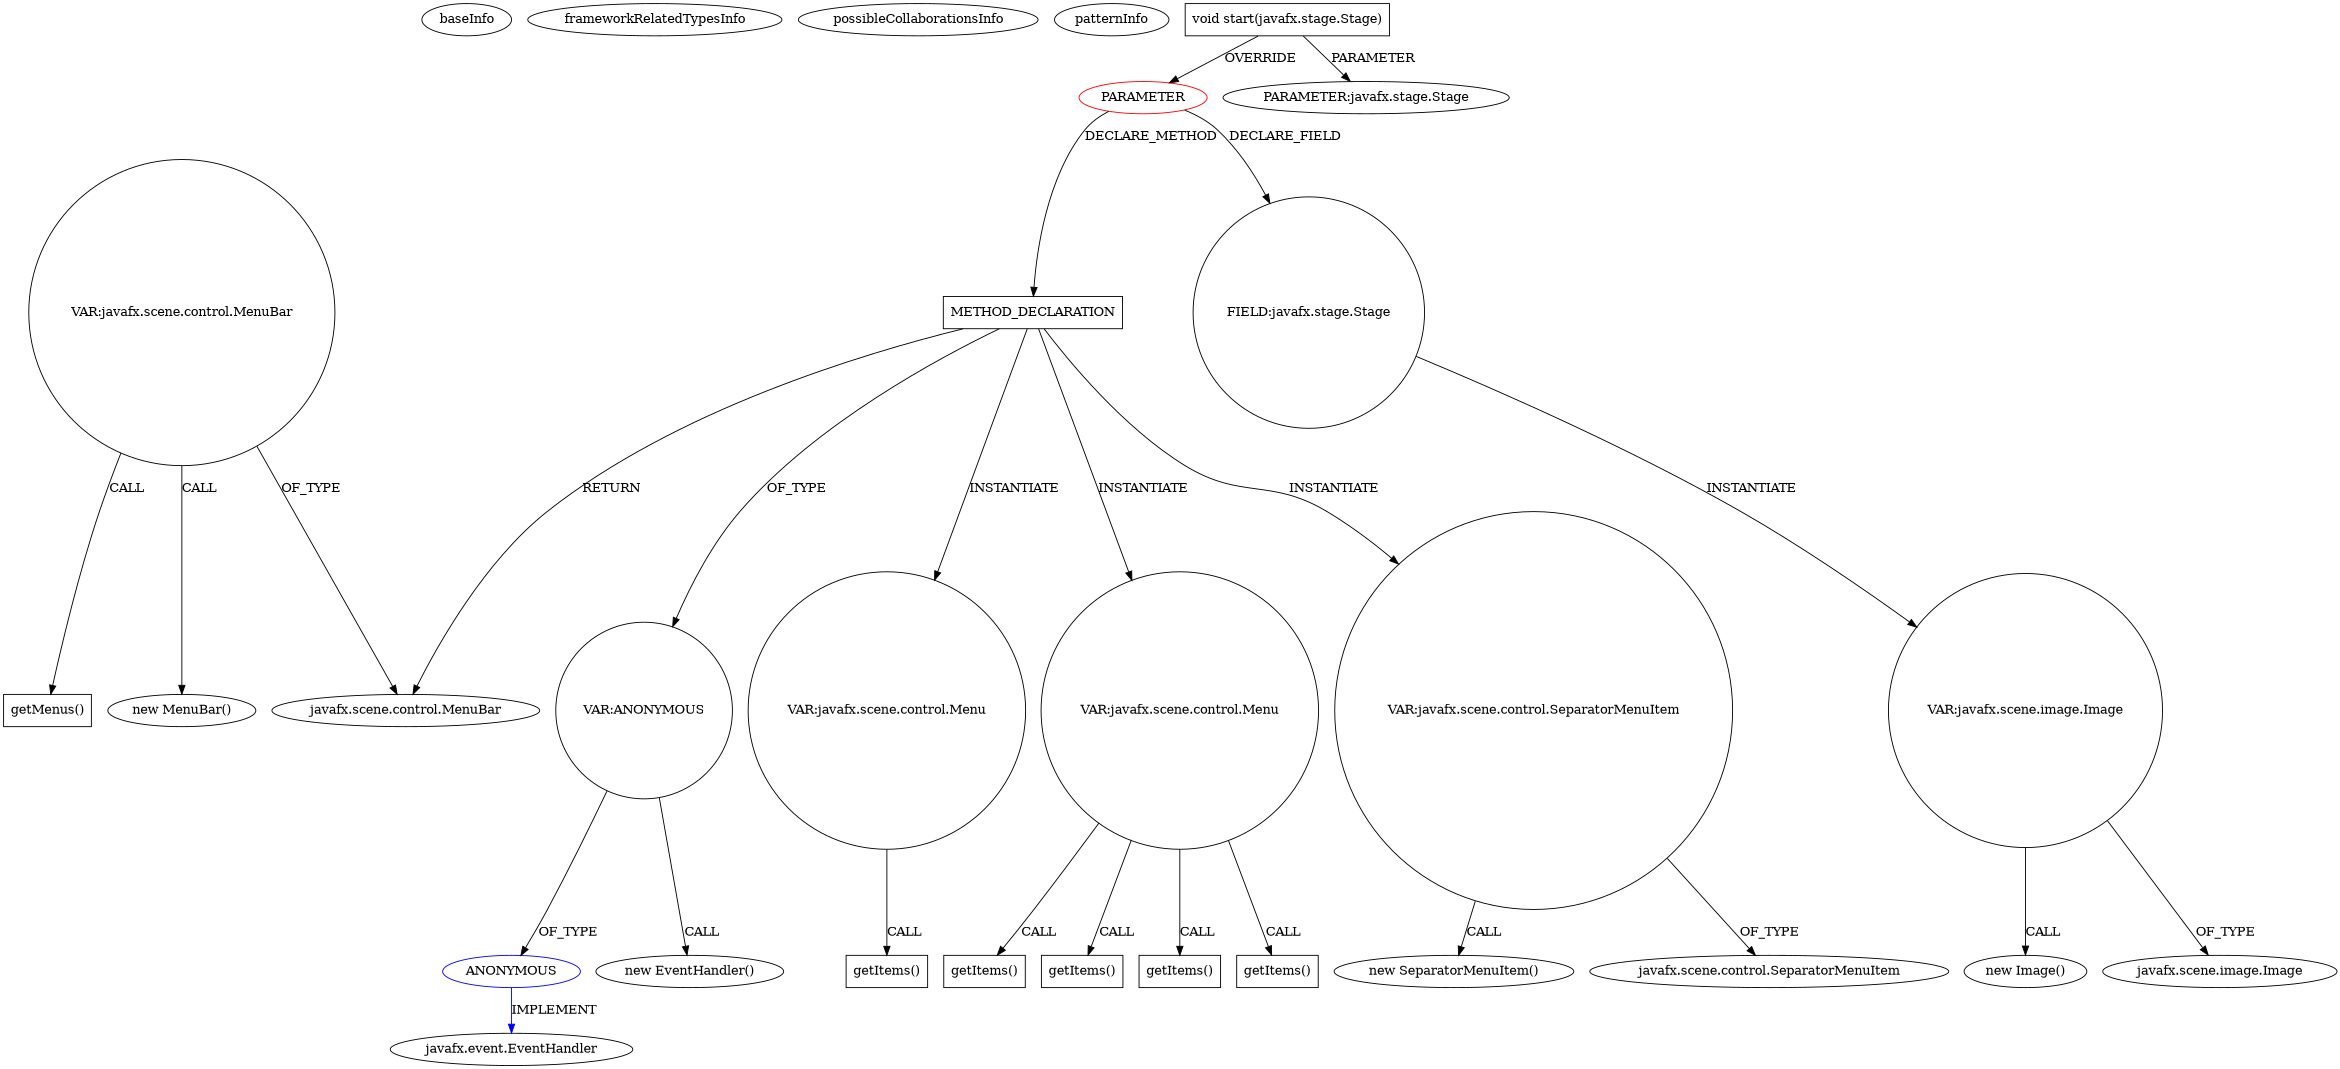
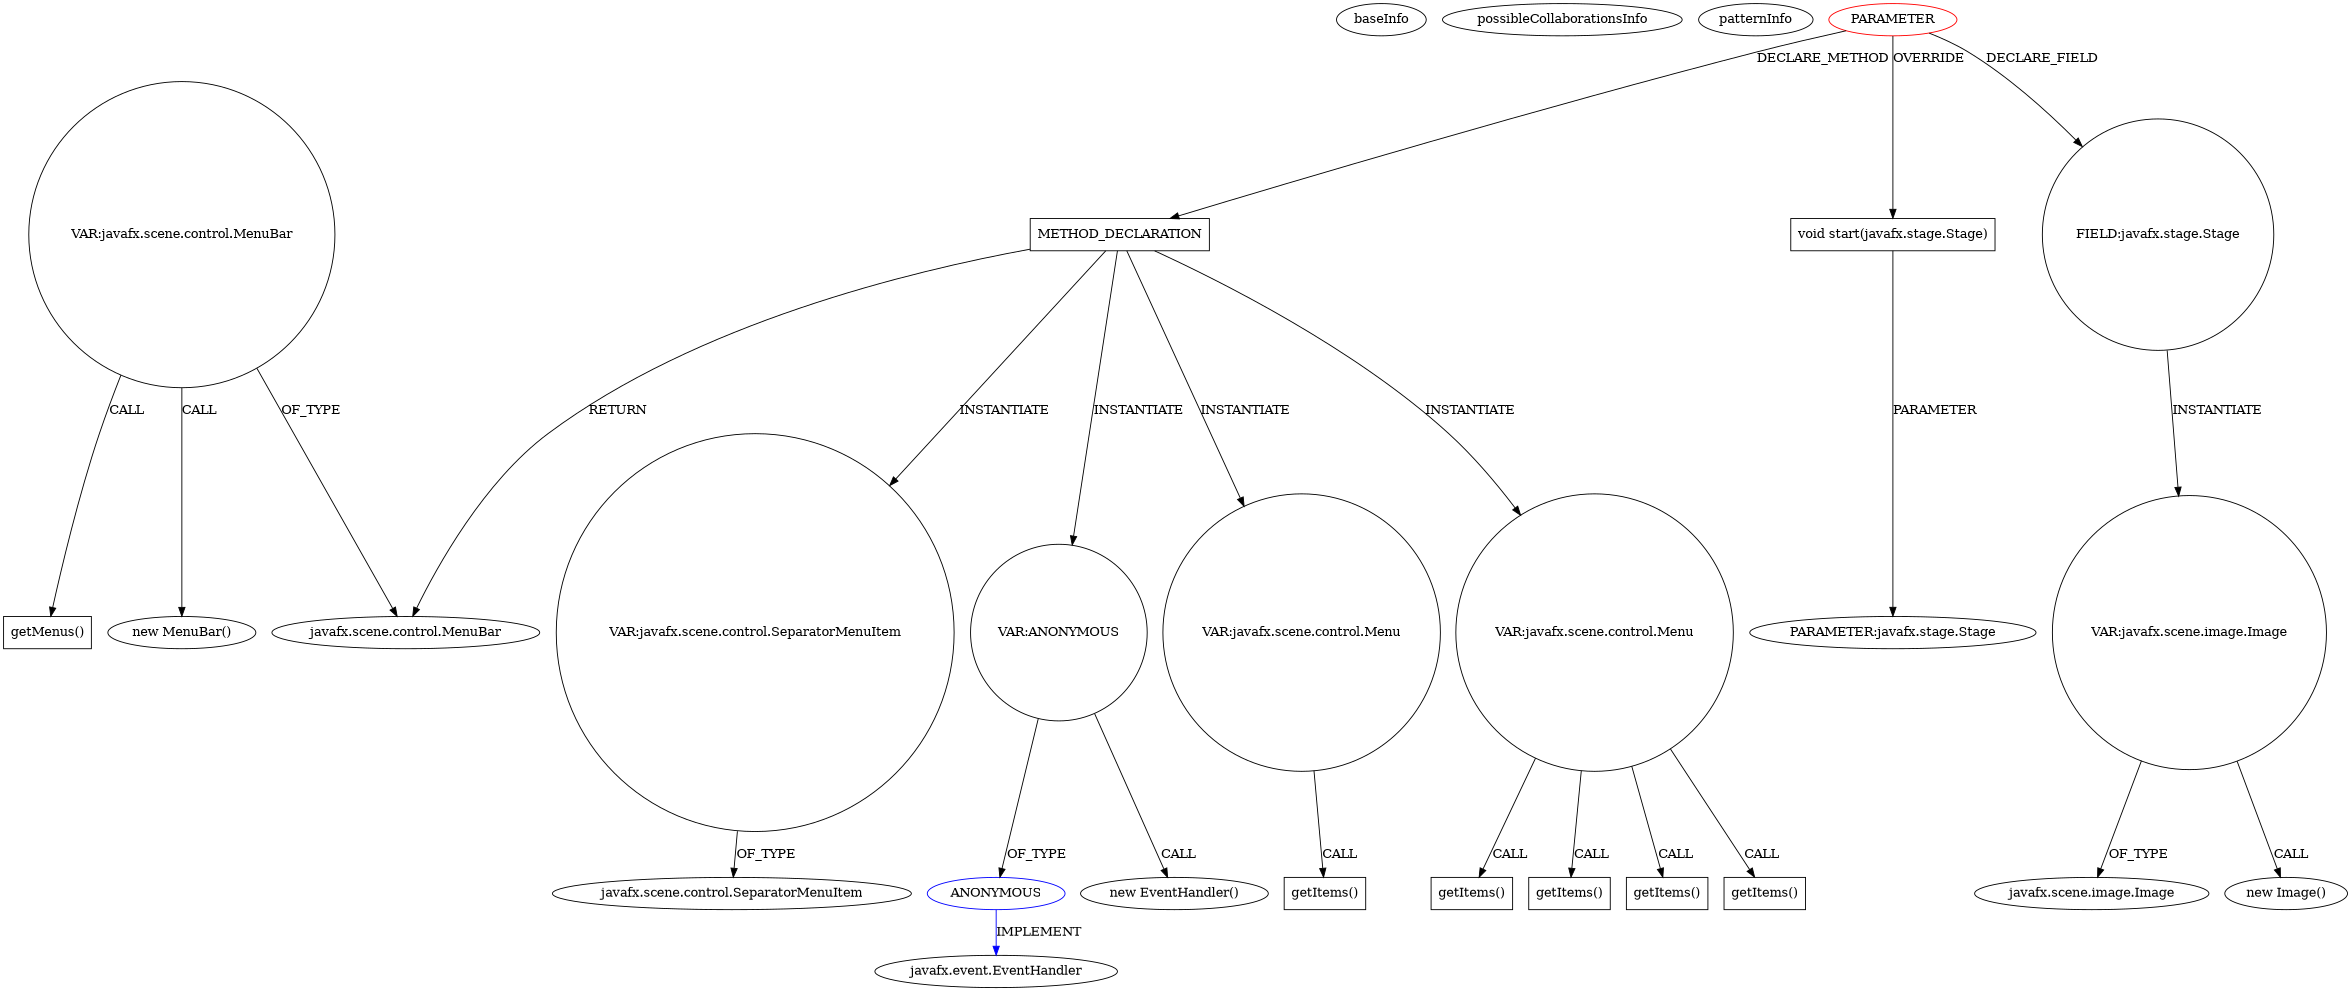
node "frameworkRelatedTypesInfo": removed
edge "void start(javafx.stage.Stage)" -> "PARAMETER": reversed
edge "METHOD_DECLARATION" -> "VAR:ANONYMOUS": label "OF_TYPE" -> "INSTANTIATE"
node "new SeparatorMenuItem()": removed
